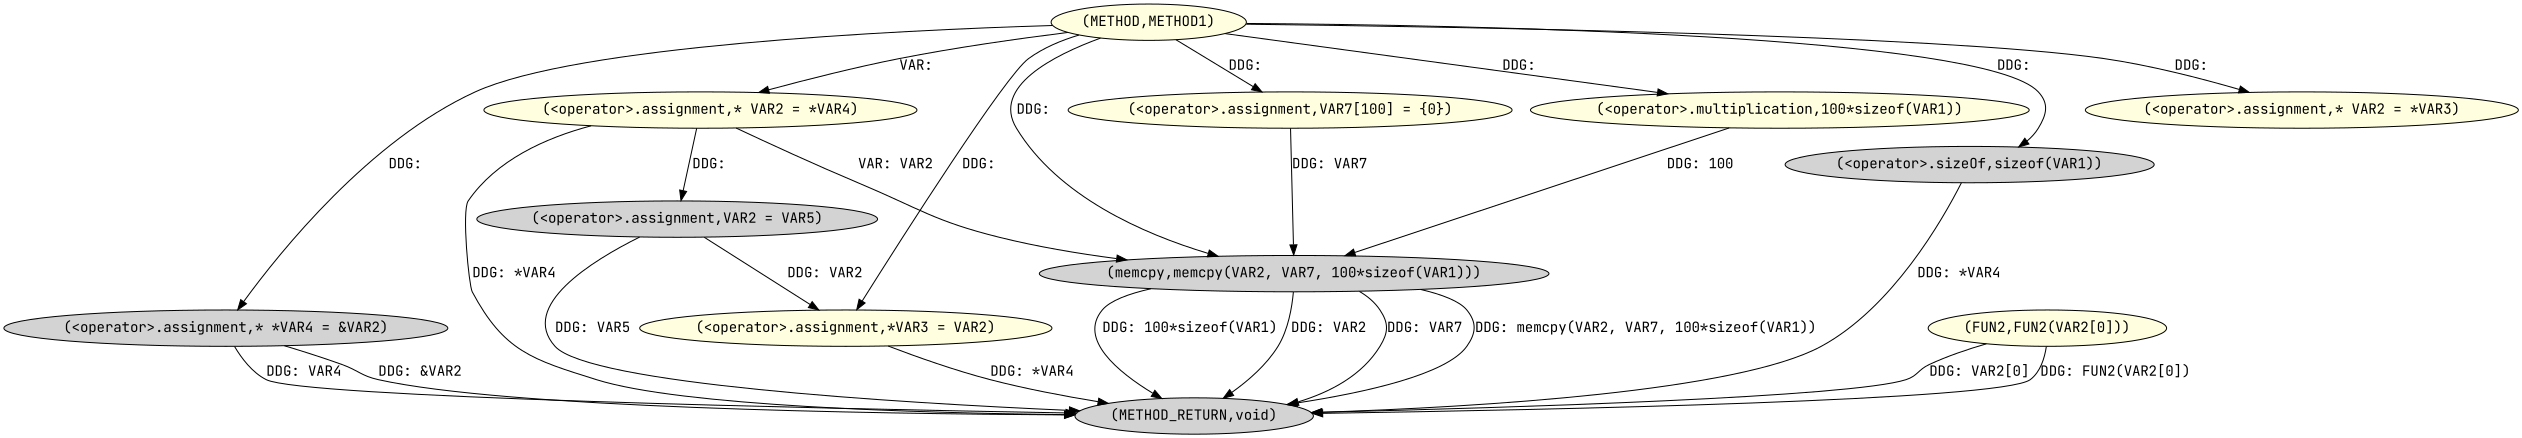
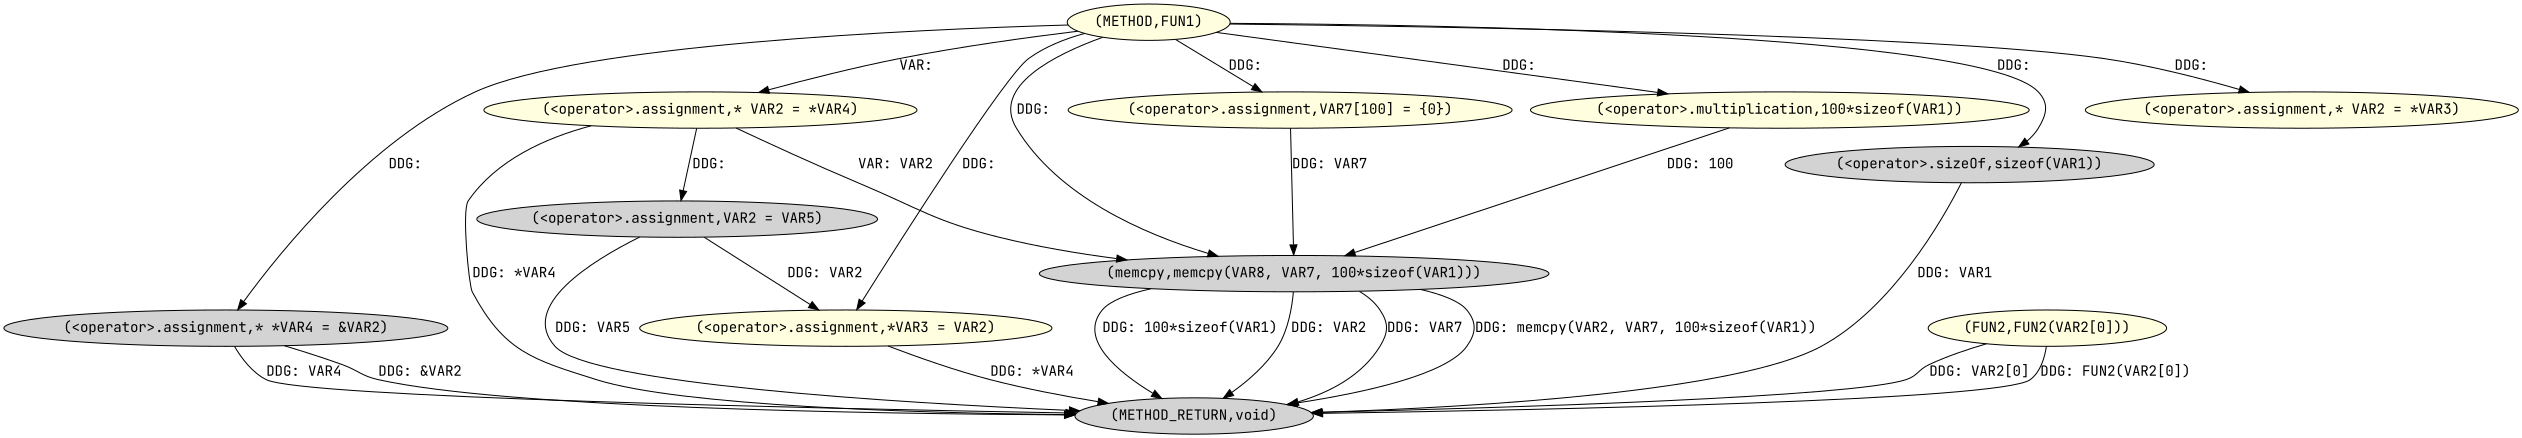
node "(METHOD,METHOD1)": label "(METHOD,METHOD1)" -> "(METHOD,FUN1)"
node "(memcpy,memcpy(VAR2, VAR7, 100*sizeof(VAR1)))": label "(memcpy,memcpy(VAR2, VAR7, 100*sizeof(VAR1)))" -> "(memcpy,memcpy(VAR8, VAR7, 100*sizeof(VAR1)))"
edge "(<operator>.sizeOf,sizeof(VAR1))" -> "(METHOD_RETURN,void)": label "DDG: *VAR4" -> "DDG: VAR1"
